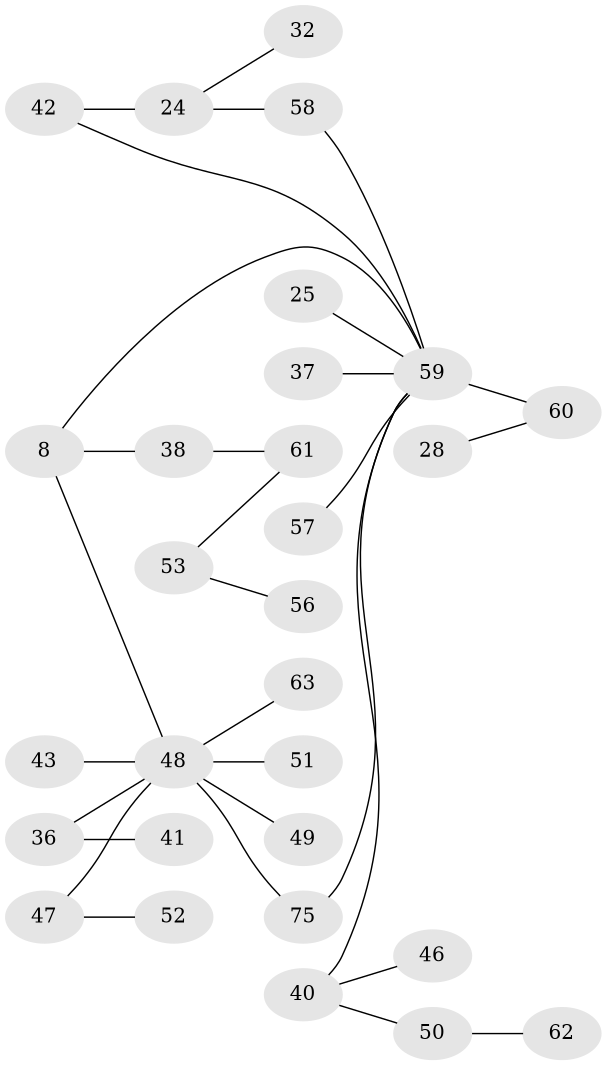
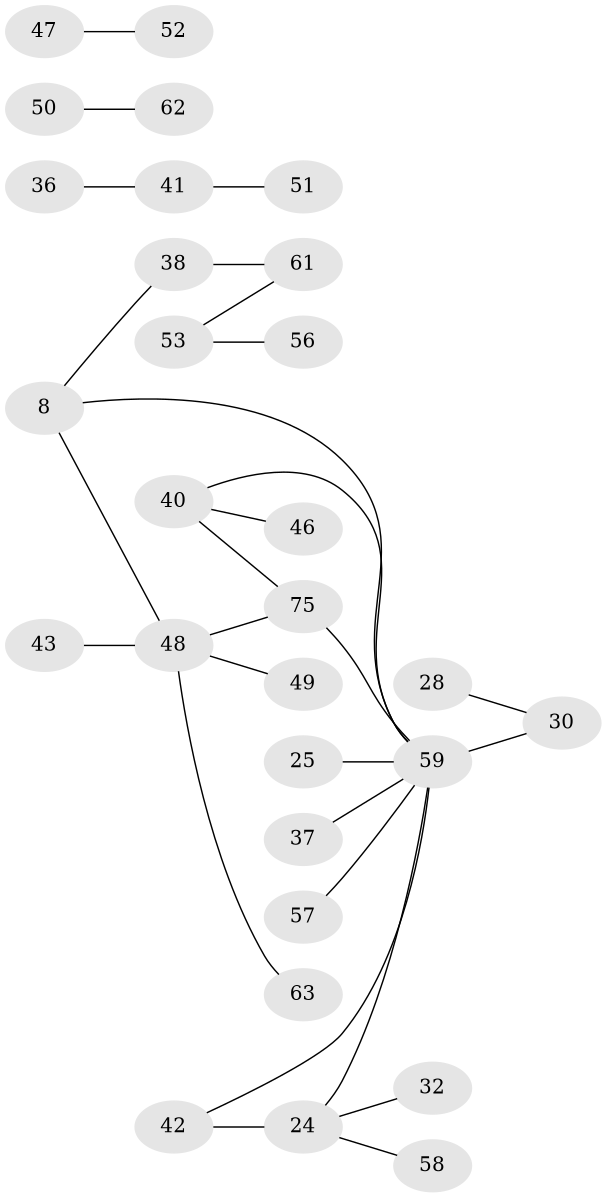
edge "58" -- "59": now "24" -- "59"
node "60": label "60" -> "30"
edge "48" -- "51": now "41" -- "51"
edge "48" -- "36": removed
edge "48" -- "47": removed
edge "40" -- "50": now "40" -- "75"
